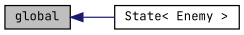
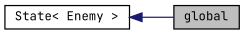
edge "State< Enemy >" -> "global": reversed
